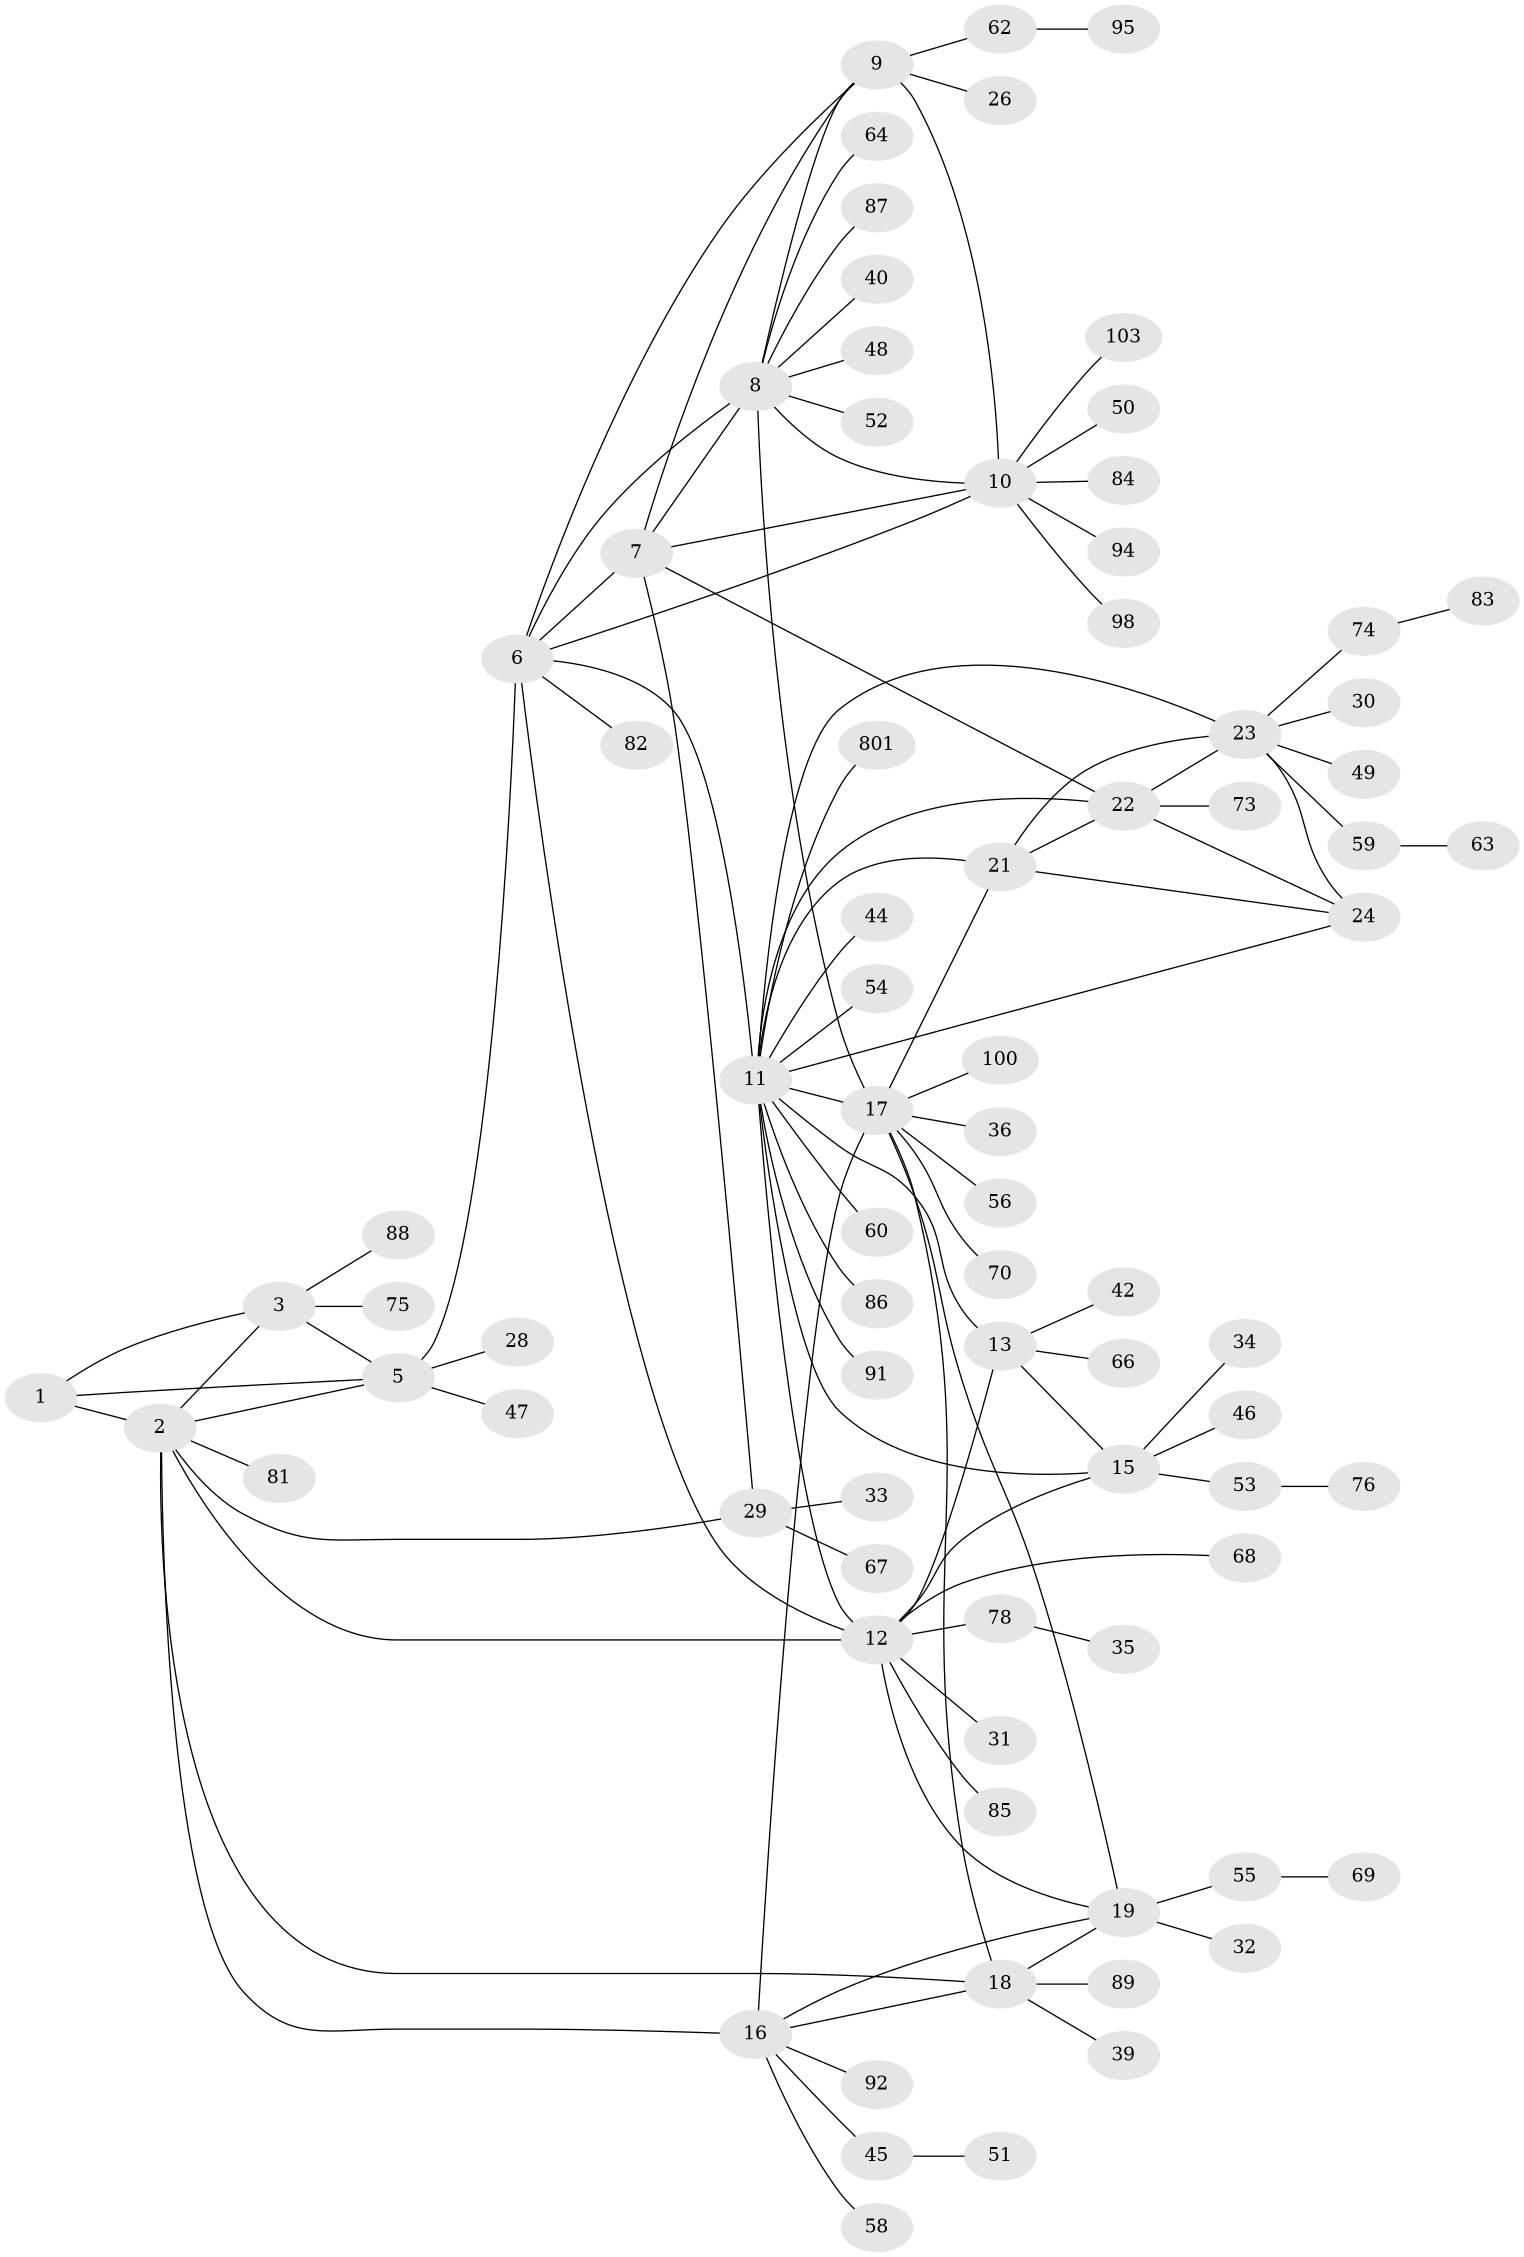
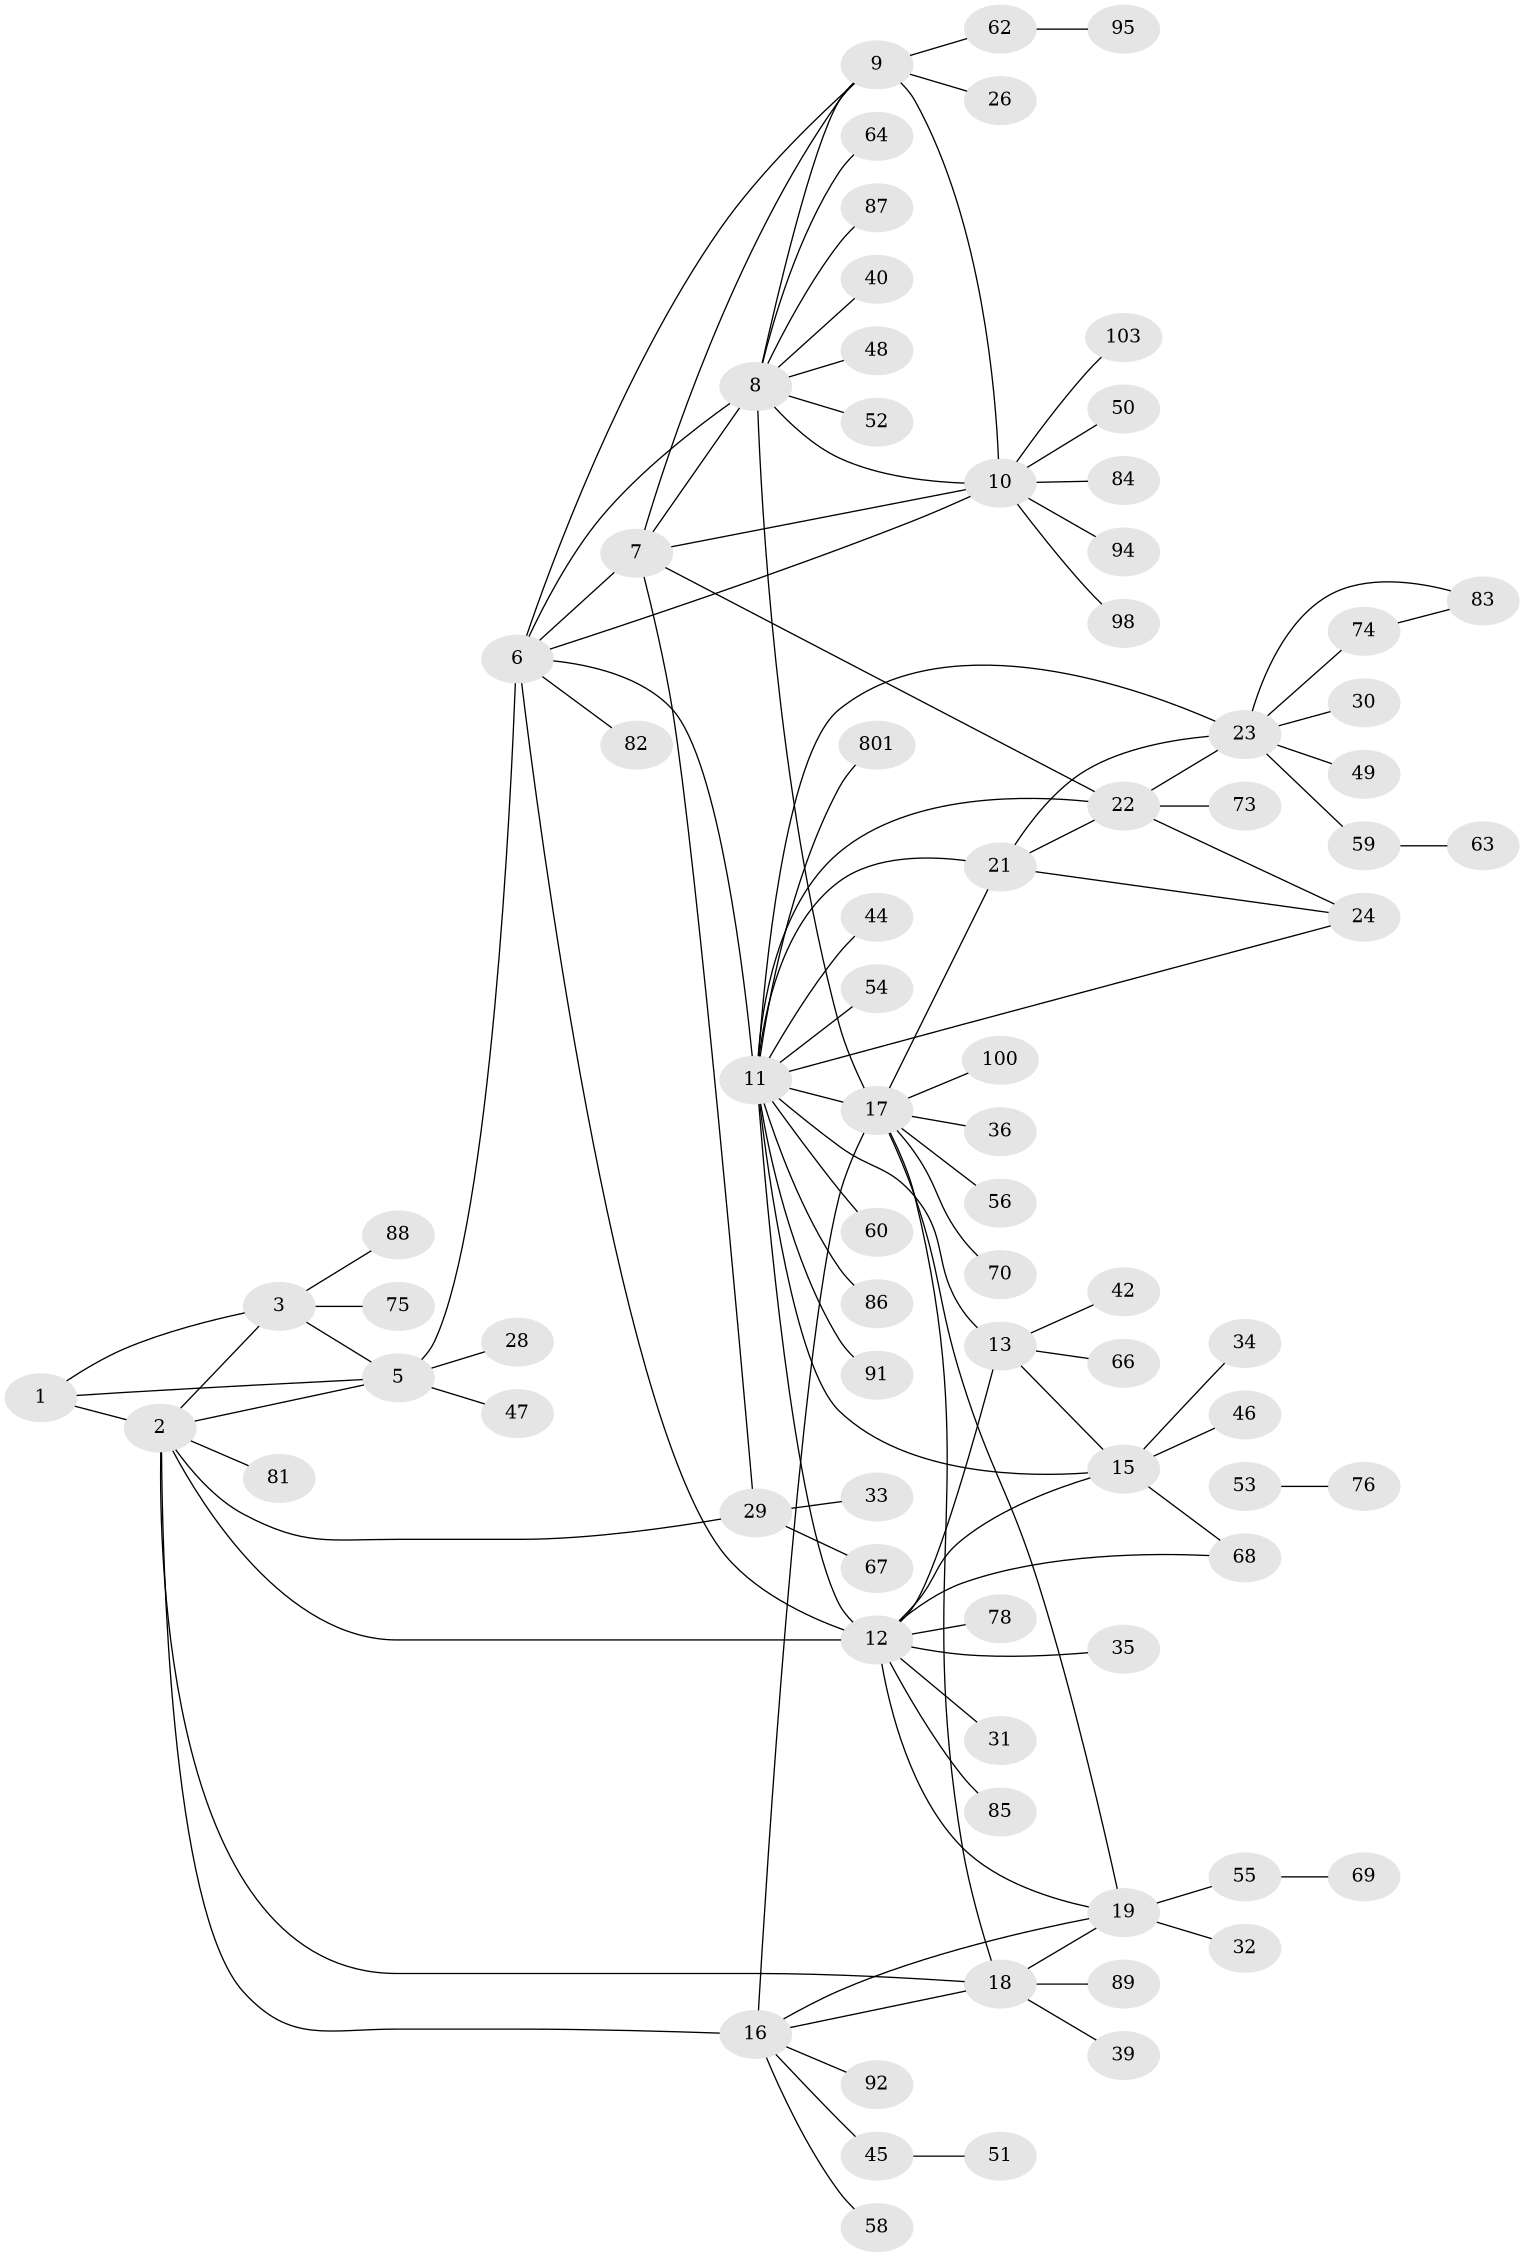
edge "23" -- "24": now "23" -- "83"
edge "15" -- "53": now "15" -- "68"
edge "78" -- "35": now "12" -- "35"
